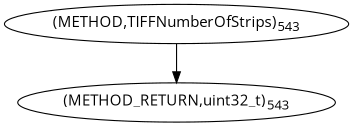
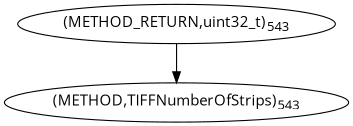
edge "(METHOD,TIFFNumberOfStrips)" -> "(METHOD_RETURN,uint32_t)": reversed
